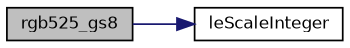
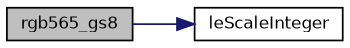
node "rgb525_gs8": label "rgb525_gs8" -> "rgb565_gs8"
